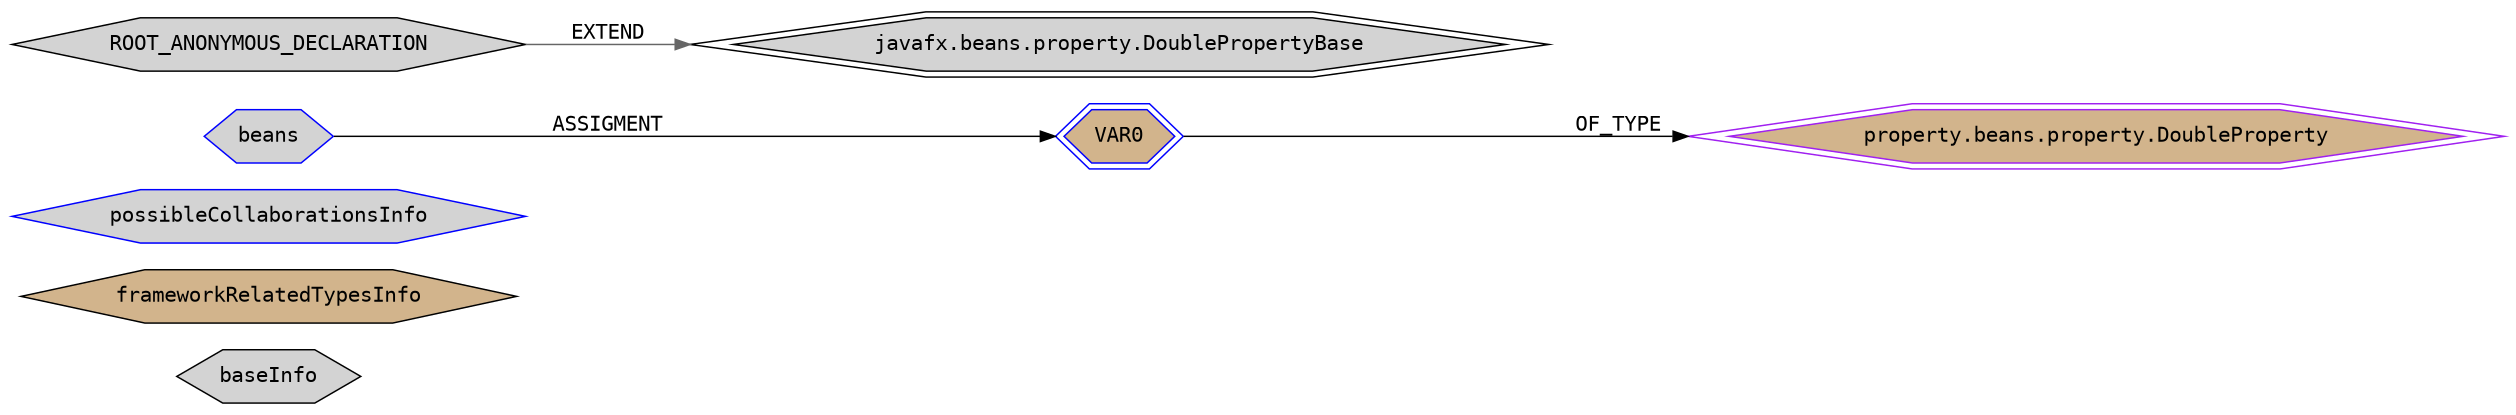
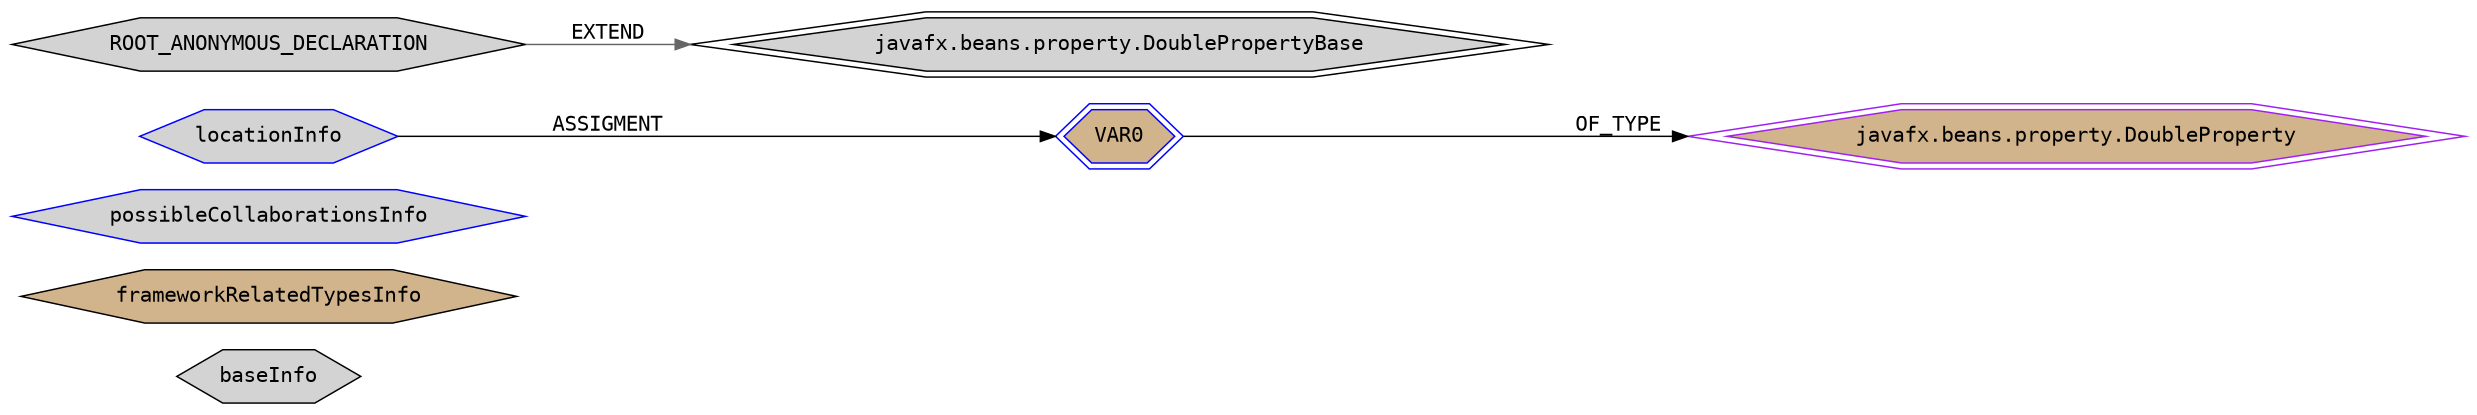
node "beans": label "beans" -> "locationInfo"
node "property.beans.property.DoubleProperty": label "property.beans.property.DoubleProperty" -> "javafx.beans.property.DoubleProperty"
